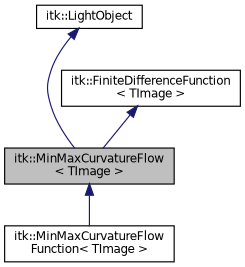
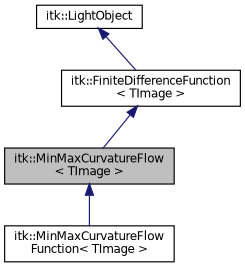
edge "itk::MinMaxCurvatureFlow < TImage >" -> "itk::LightObject": now "itk::FiniteDifferenceFunction < TImage >" -> "itk::LightObject"
